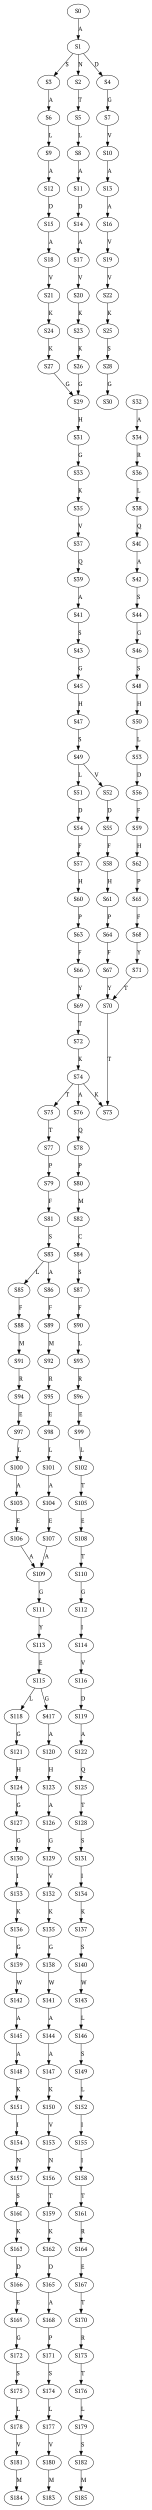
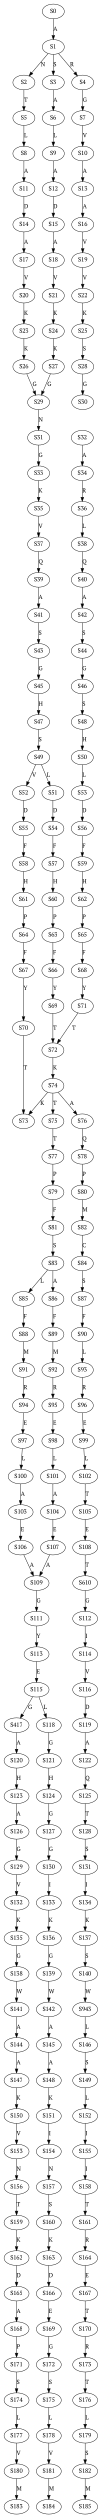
edge "S1" -> "S4": label "D" -> "R"
edge "S29" -> "S31": label "H" -> "N"
edge "S71" -> "S70": now "S71" -> "S72"
node "S110": label "S110" -> "S610"
node "S143": label "S143" -> "S943"
